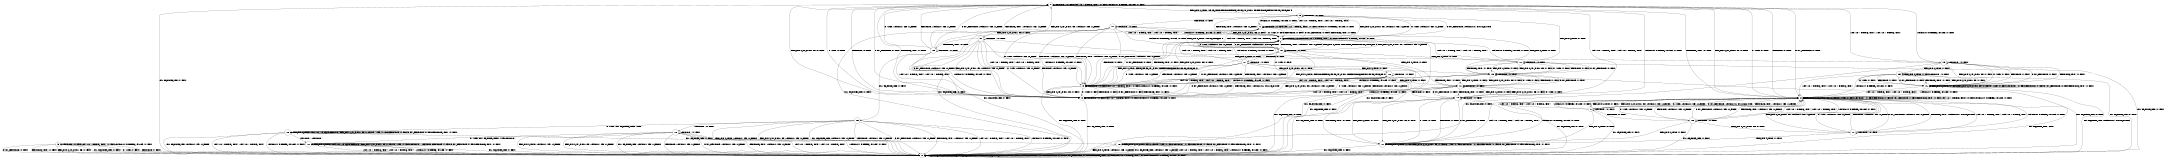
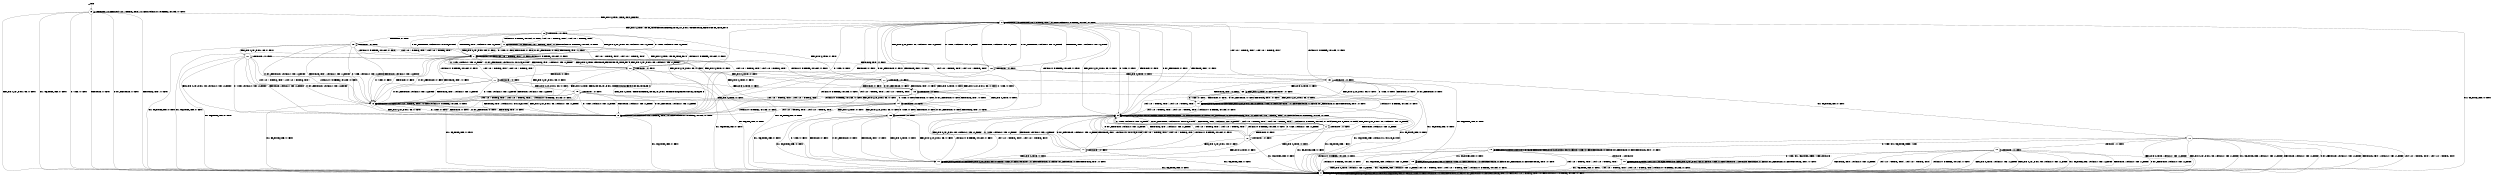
node "__start0": added
edge "s0" -> "s2": added, label "ECDH_CLIENT_HELLO / HELLO_VERIFY_REQUEST"
edge "s26" -> "s1": label "CHANGE_CIPHER_SPEC / TIMEOUT" -> "CHANGE_SPEC_SPEC / TIMEOUT"
edge "s30" -> "s1": now "s21" -> "s1"
